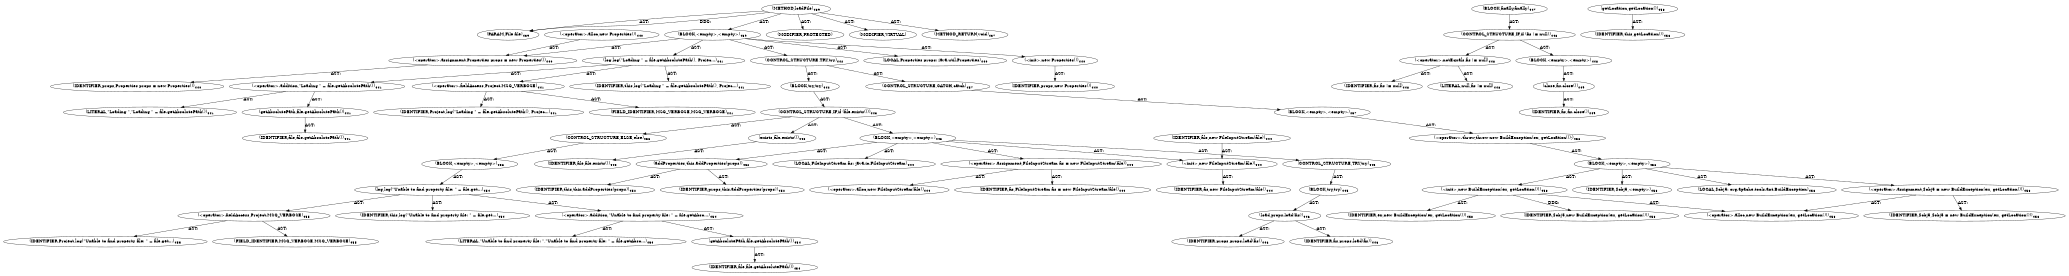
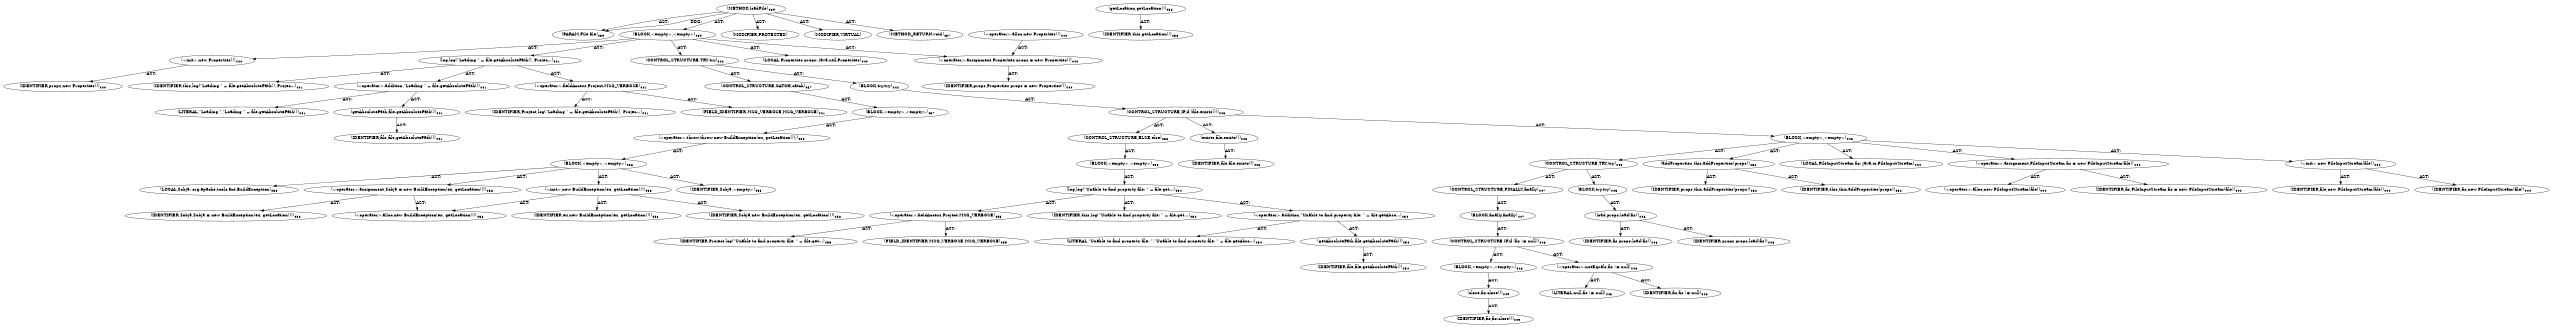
edge "(IDENTIFIER,file,new FileInputStream(file))" -> "(<init>,new FileInputStream(file))": reversed
node "(CONTROL_STRUCTURE,FINALLY,finally)": added
edge "(<init>,new BuildException(ex, getLocation()))" -> "(IDENTIFIER,$obj5,new BuildException(ex, getLocation()))": label "DDG: " -> "AST: "
